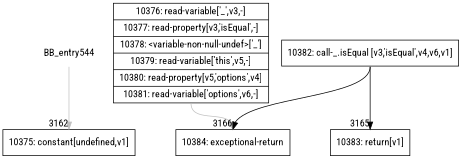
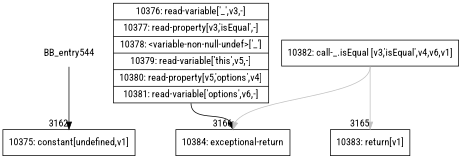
edge "BB_entry544" -> "10375: constant[undefined,v1]": color gray -> black
edge "10382: call-_.isEqual [v3,'isEqual',v4,v6,v1]" -> "10383: return[v1]": color black -> gray
edge "10382: call-_.isEqual [v3,'isEqual',v4,v6,v1]" -> "10384: exceptional-return": color black -> gray
edge "10376: read-variable['_',v3,-]" -> "10384: exceptional-return": color gray -> black
